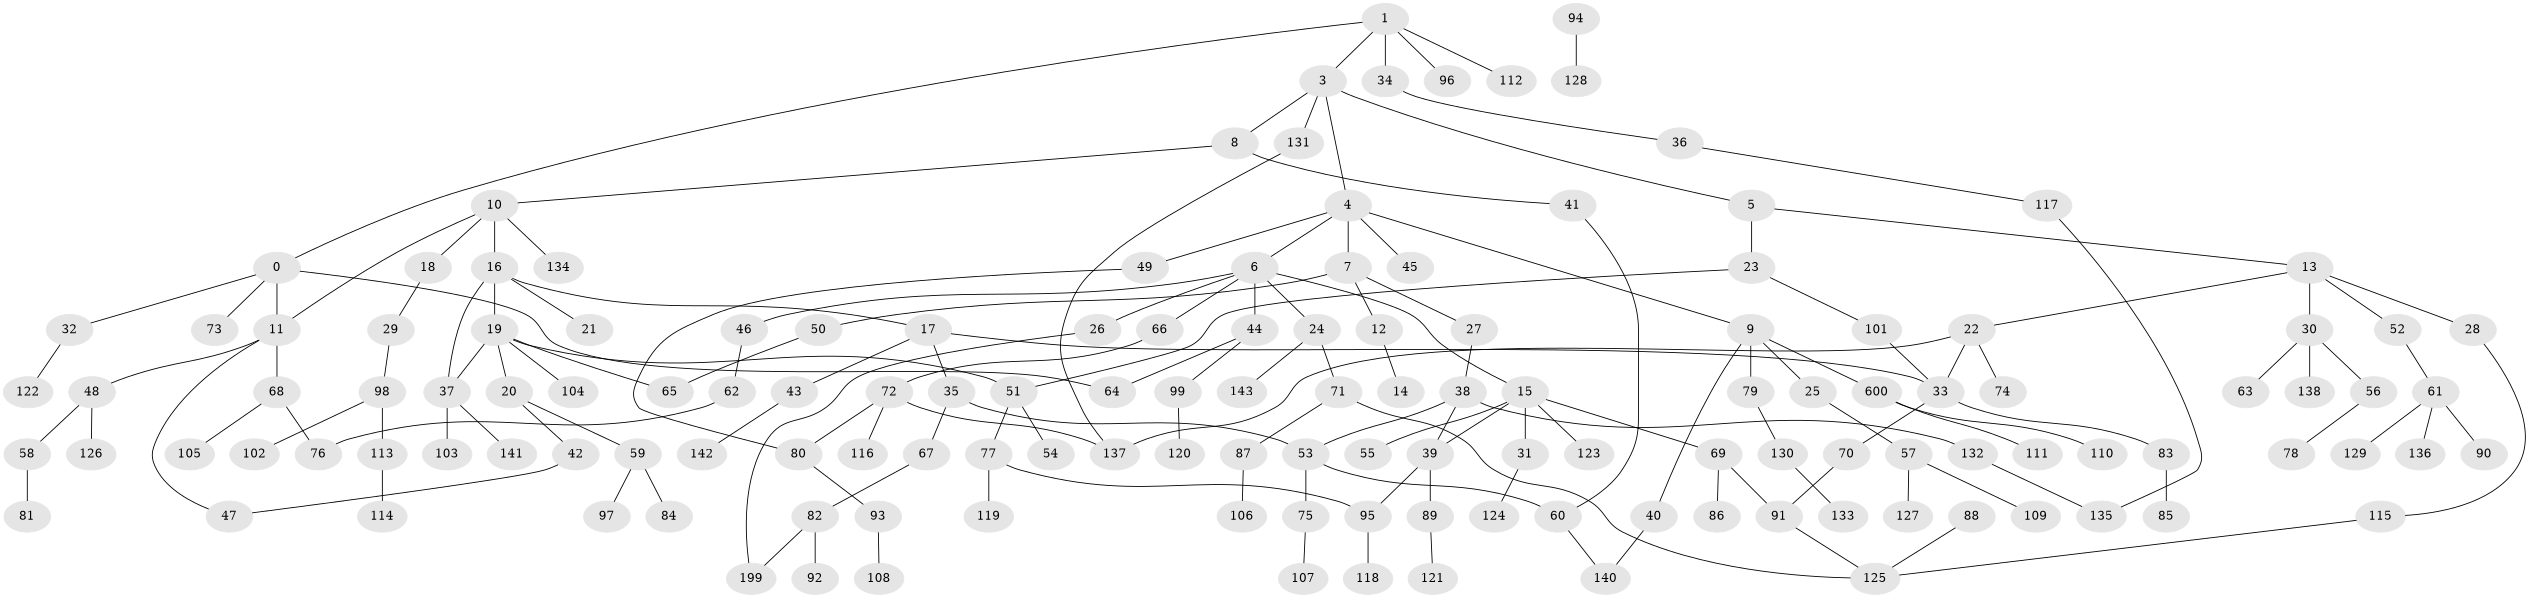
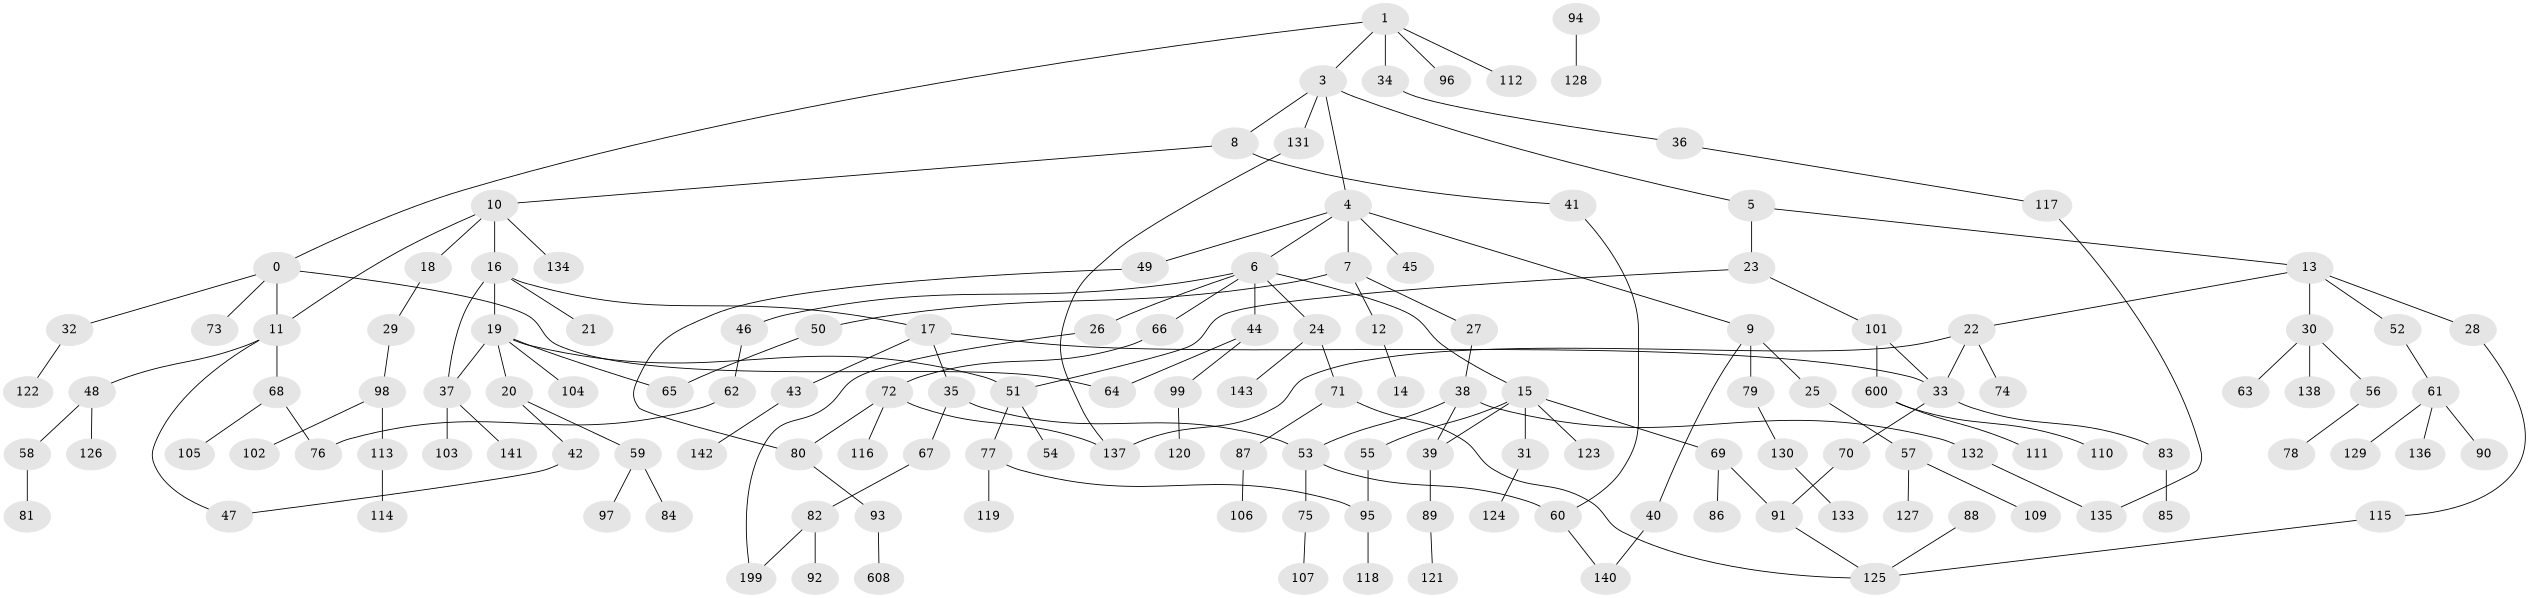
edge "9" -- "600": now "101" -- "600"
edge "39" -- "95": now "55" -- "95"
node "108": label "108" -> "608"
